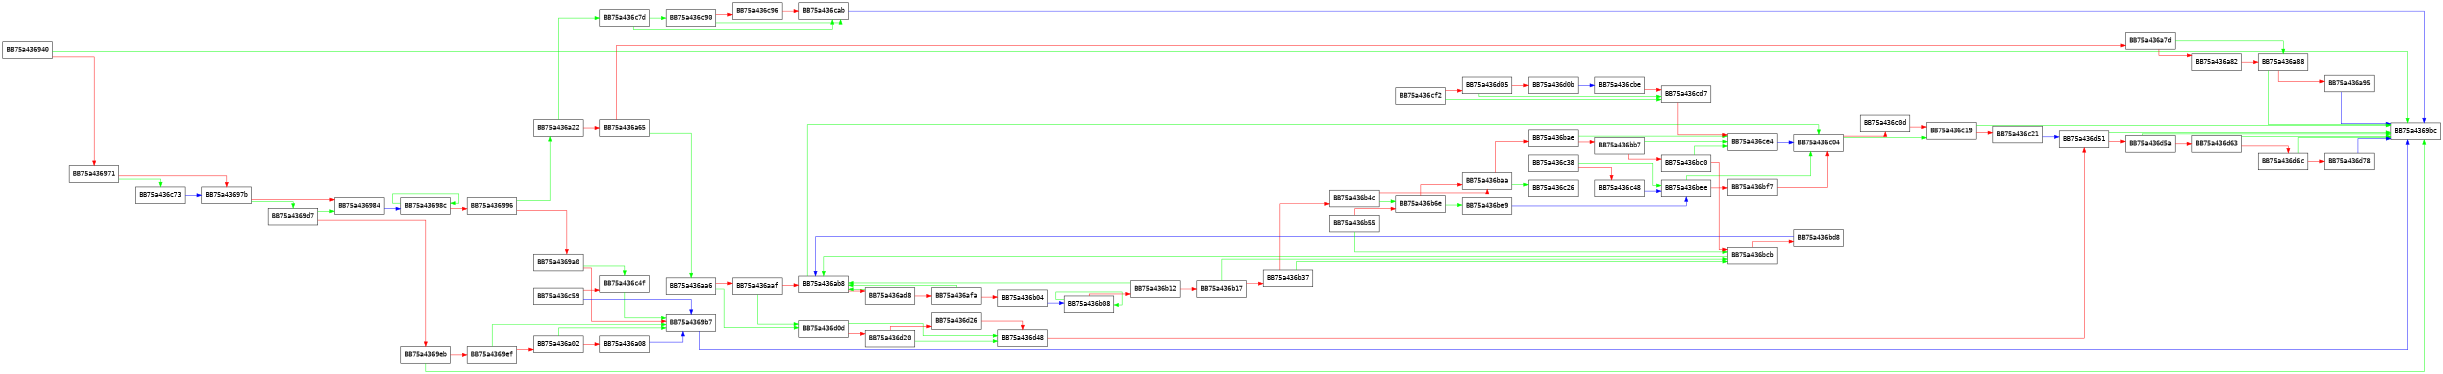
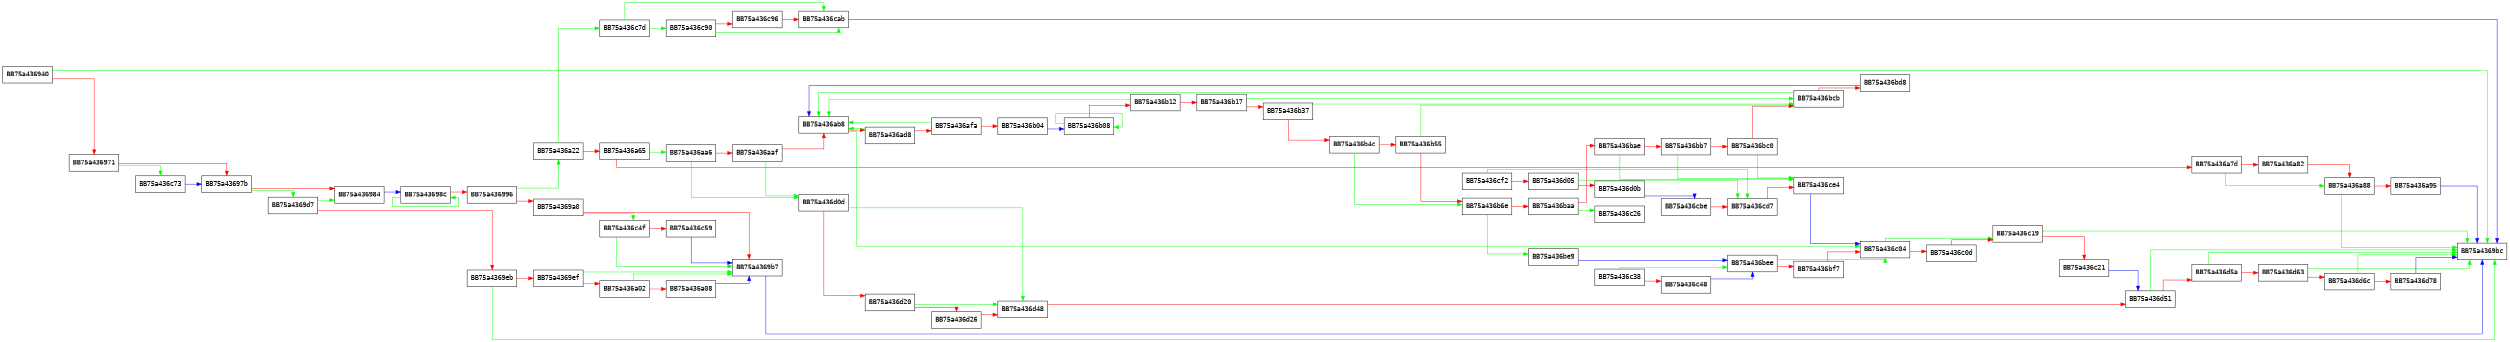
edge "BB75a436b4c" -> "BB75a436baa": now "BB75a436b4c" -> "BB75a436b55"
edge "BB75a436c59" -> "BB75a436c4f": reversed
